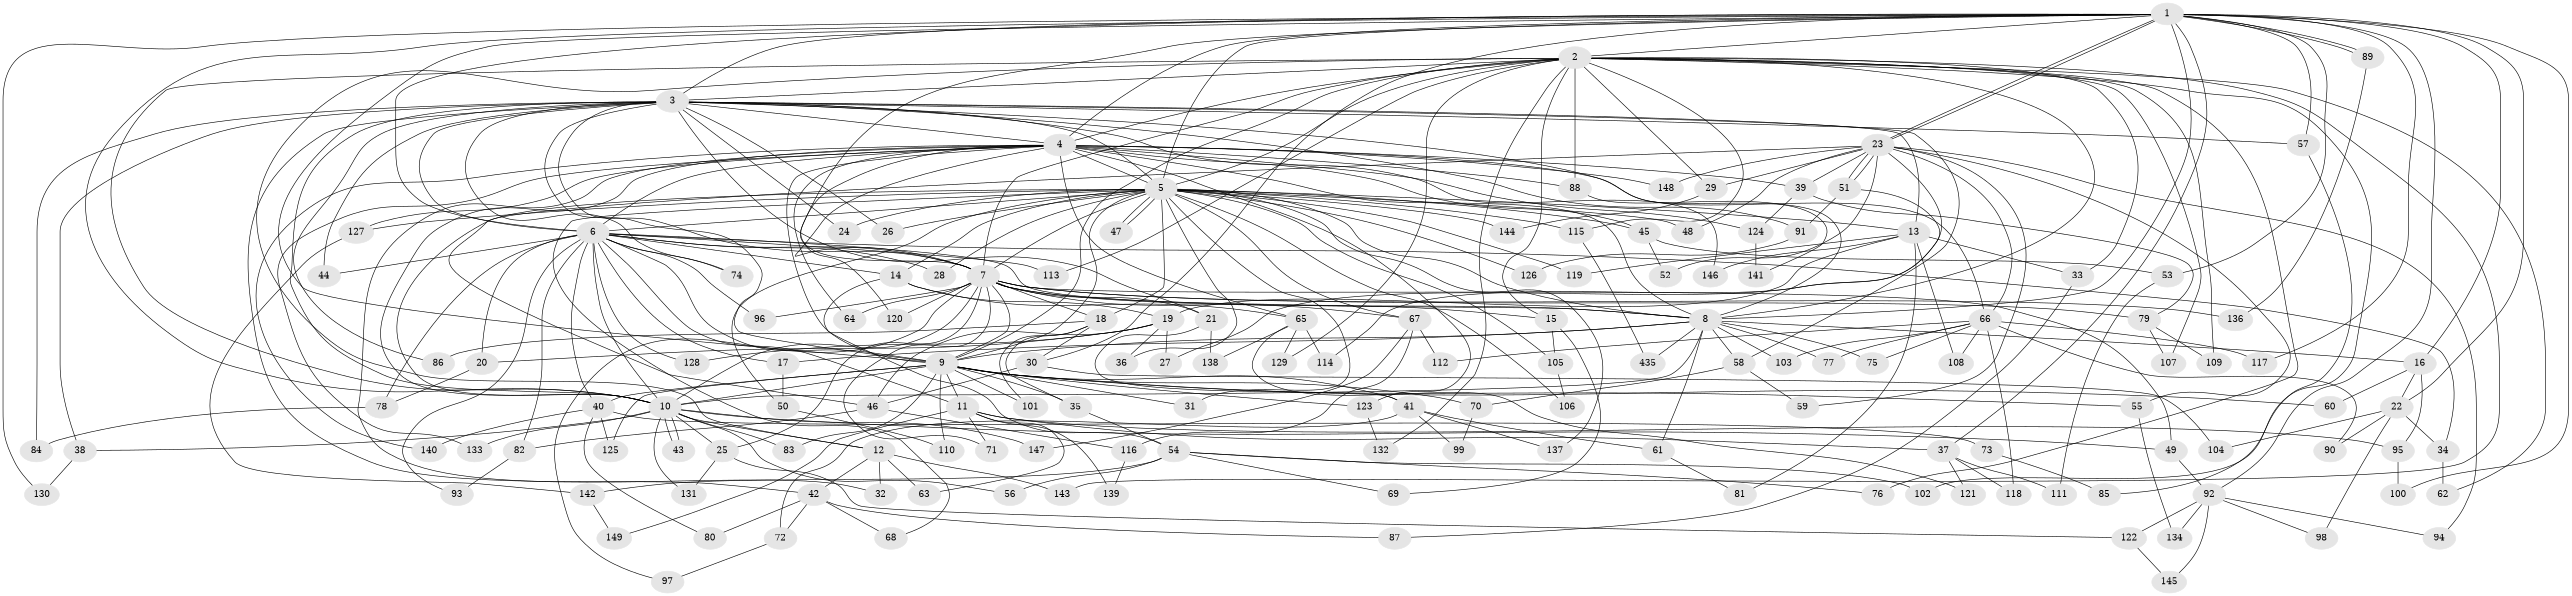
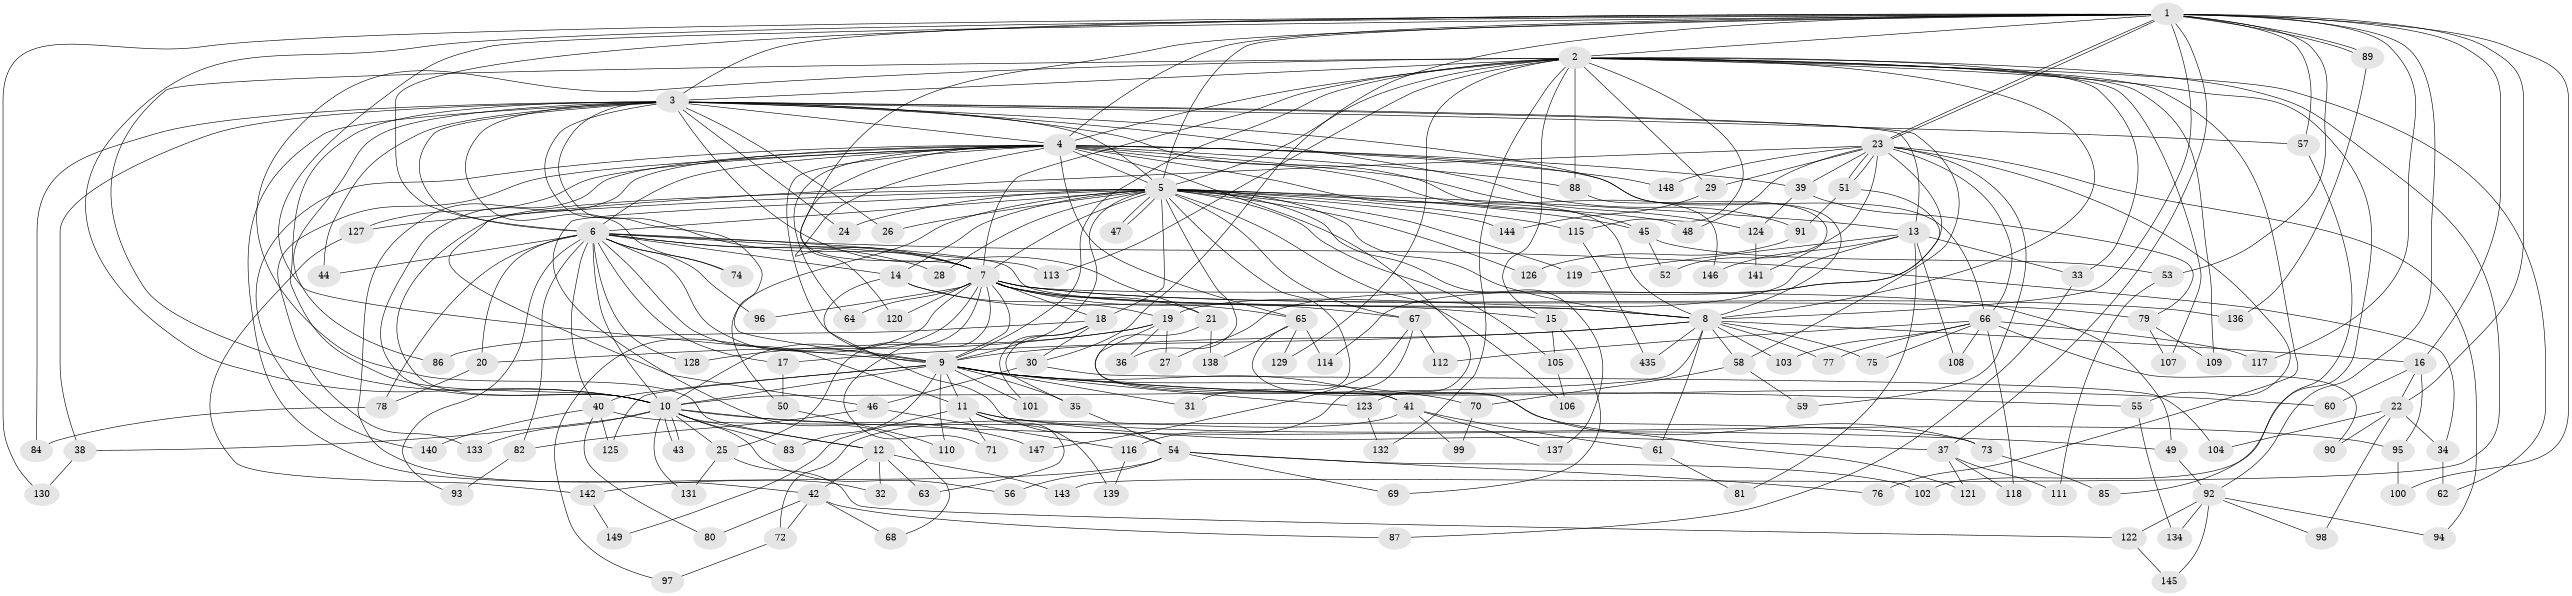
edge "19" -- "46": now "19" -- "73"
